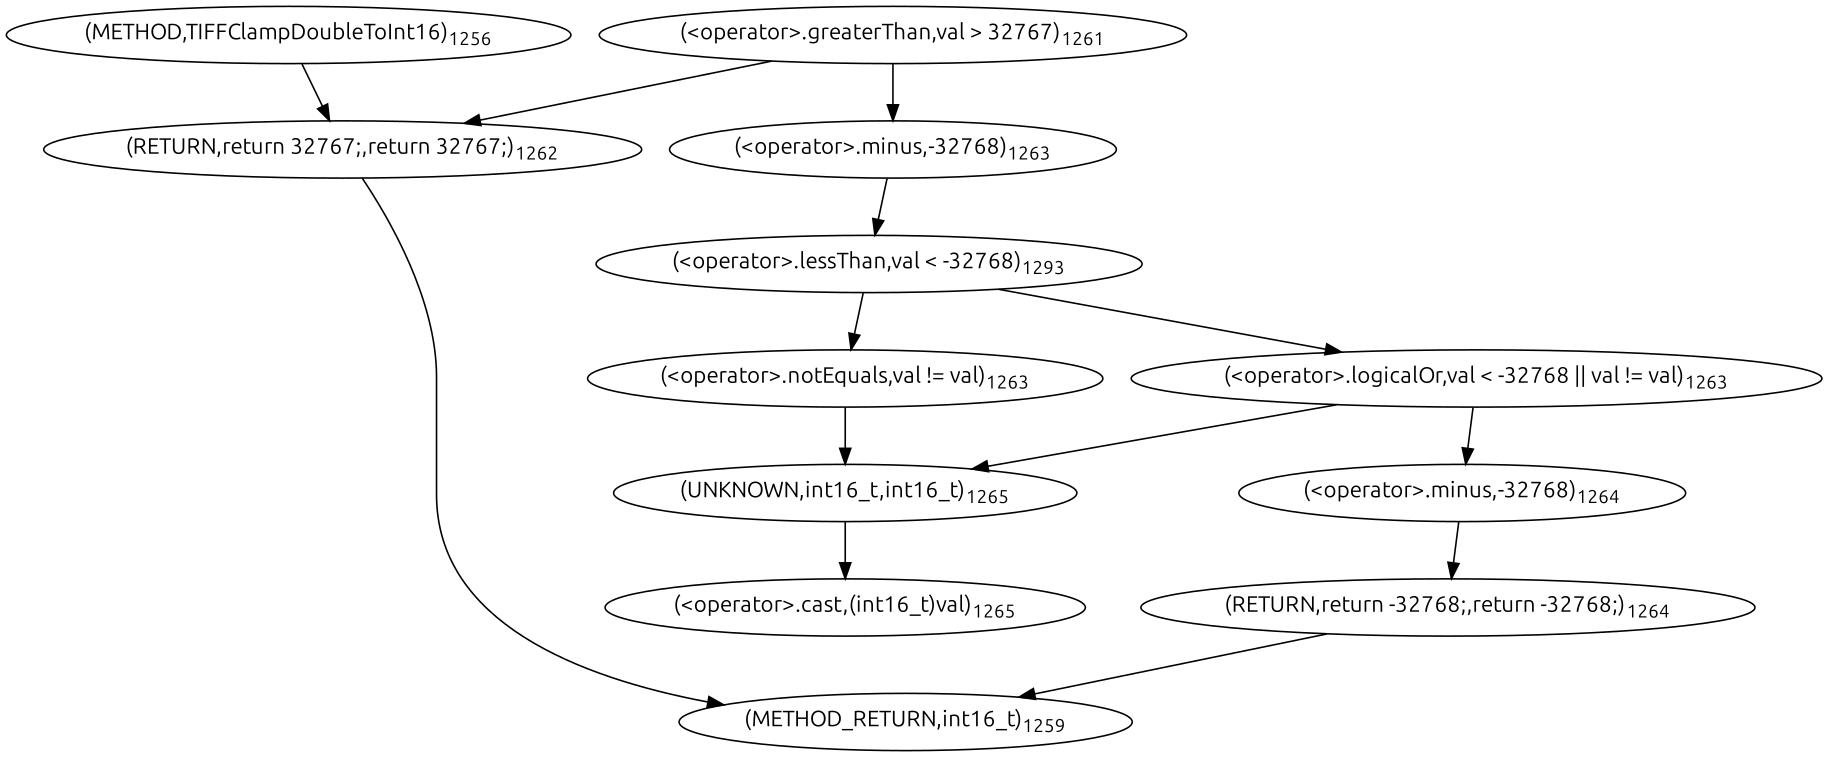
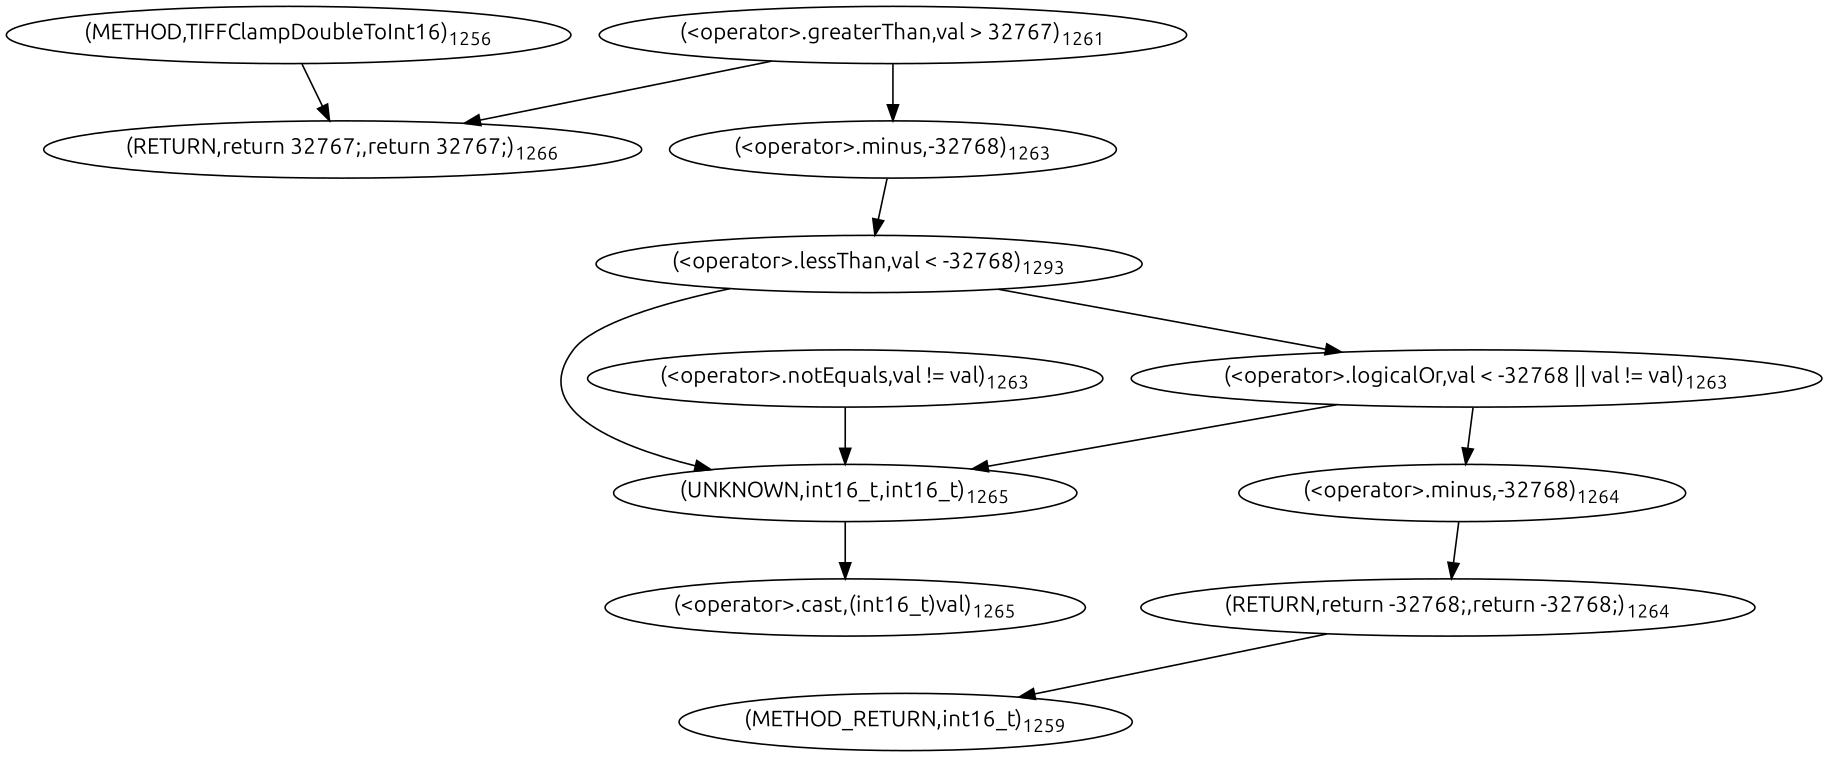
node "(RETURN,return 32767;,return 32767;)": text "1262" -> "1266"
edge "(<operator>.lessThan,val < -32768)" -> "(<operator>.notEquals,val != val)": now "(<operator>.lessThan,val < -32768)" -> "(UNKNOWN,int16_t,int16_t)"
edge "(RETURN,return 32767;,return 32767;)" -> "(METHOD_RETURN,int16_t)": removed
